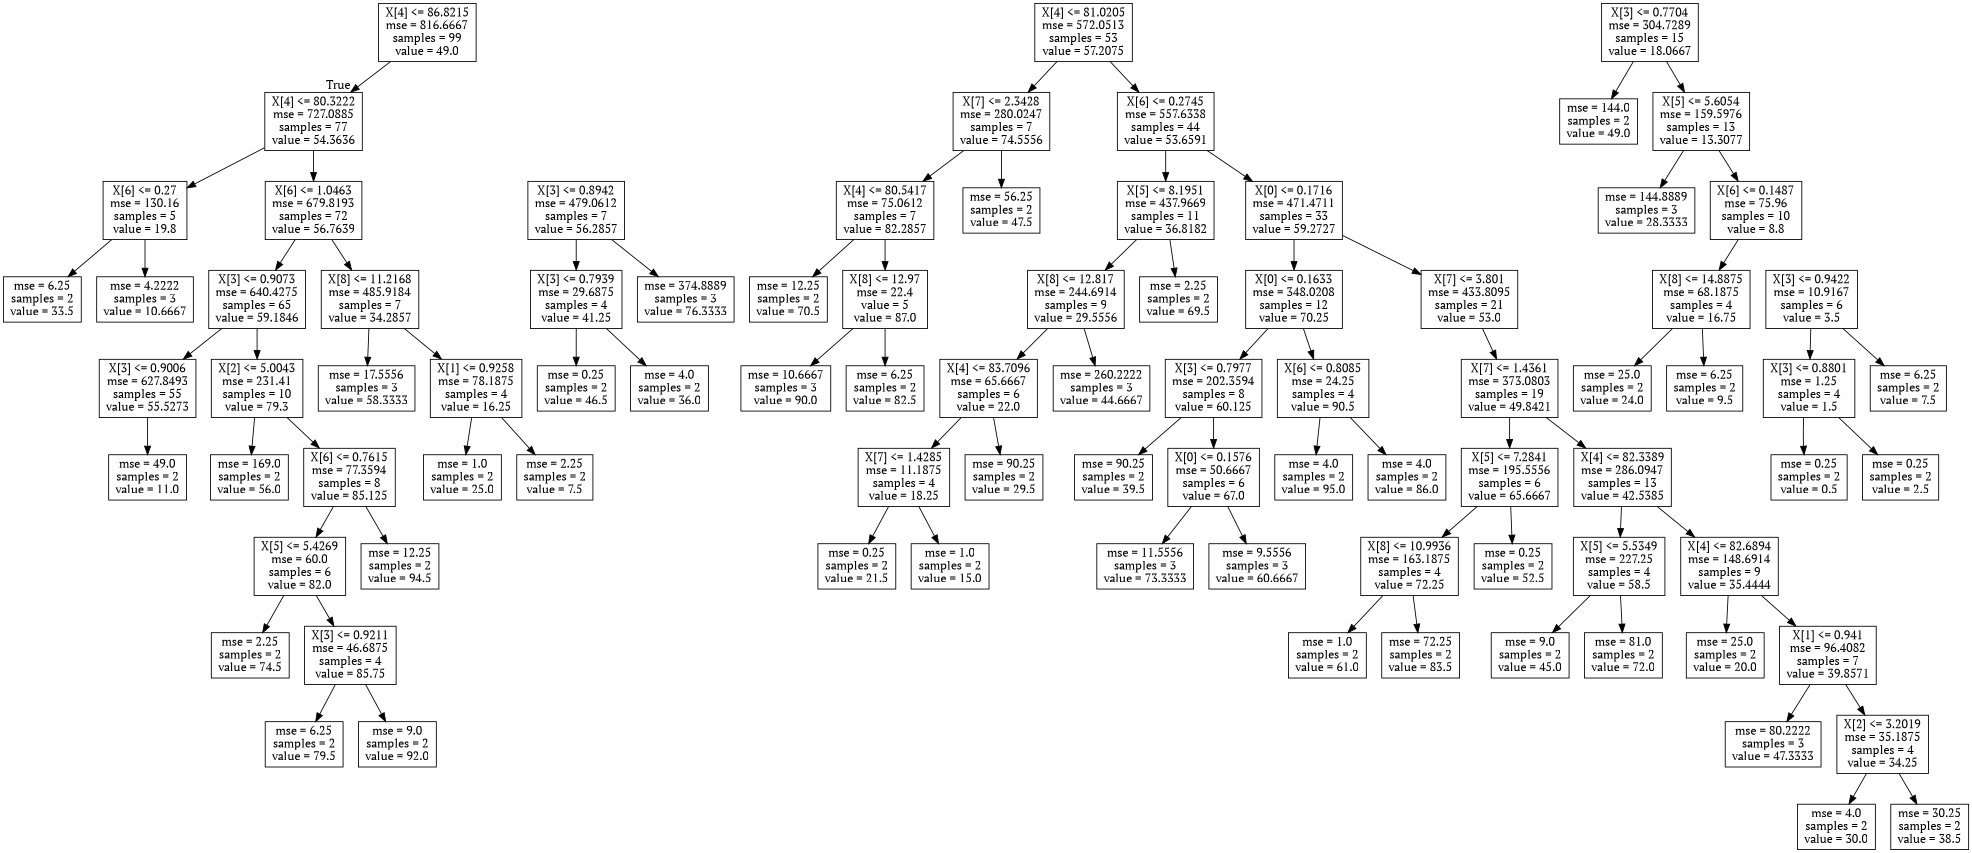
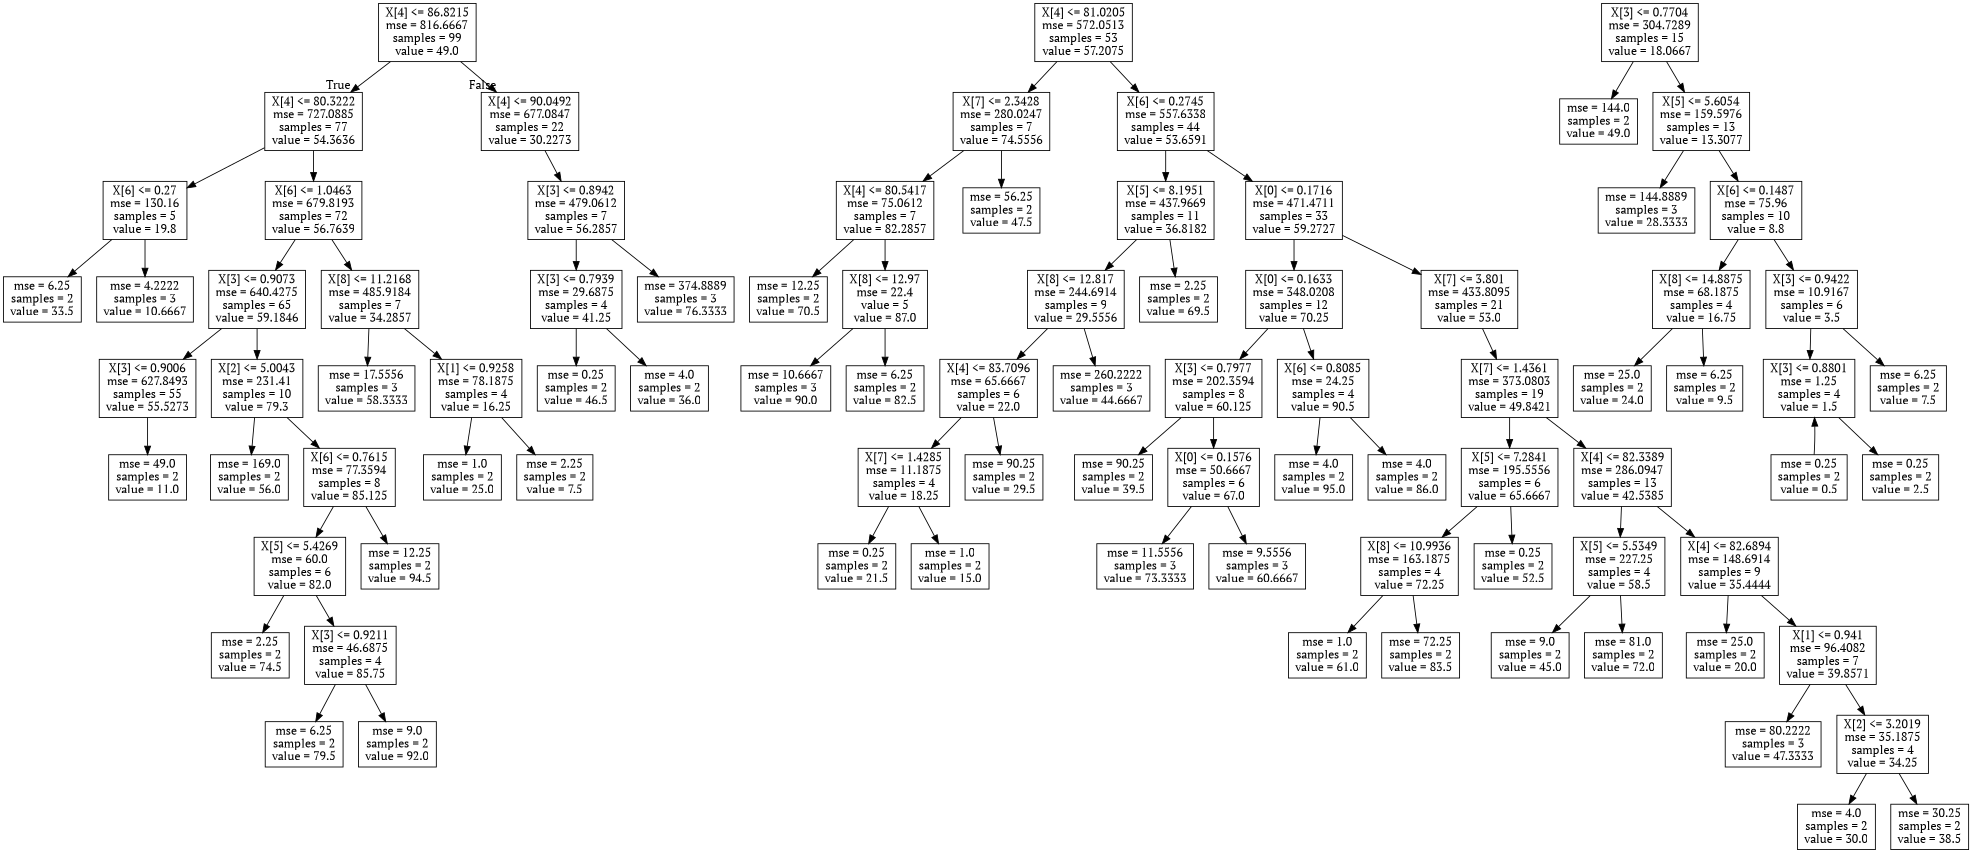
node "X[4] <= 90.0492 mse = 677.0847 samples = 22 value = 30.2273": added
edge "X[6] <= 0.1487 mse = 75.96 samples = 10 value = 8.8" -> "X[3] <= 0.9422 mse = 10.9167 samples = 6 value = 3.5": added
edge "X[3] <= 0.8801 mse = 1.25 samples = 4 value = 1.5" -> "mse = 0.25 samples = 2 value = 0.5": reversed
